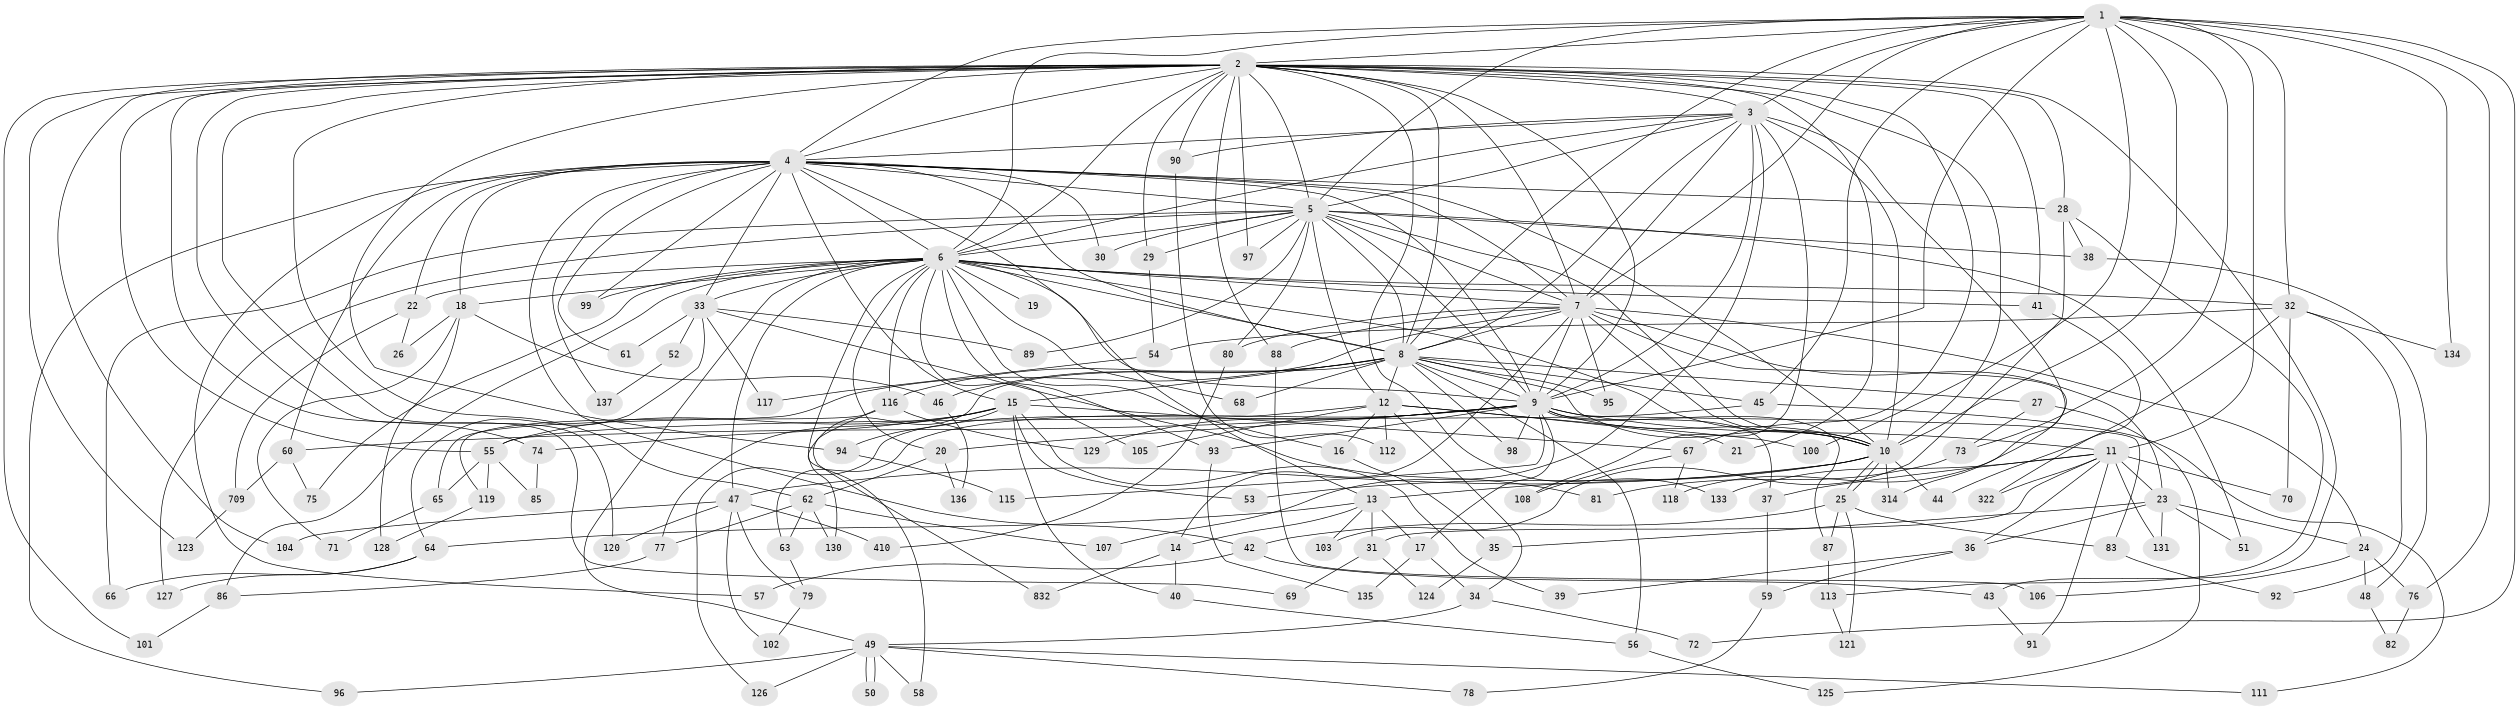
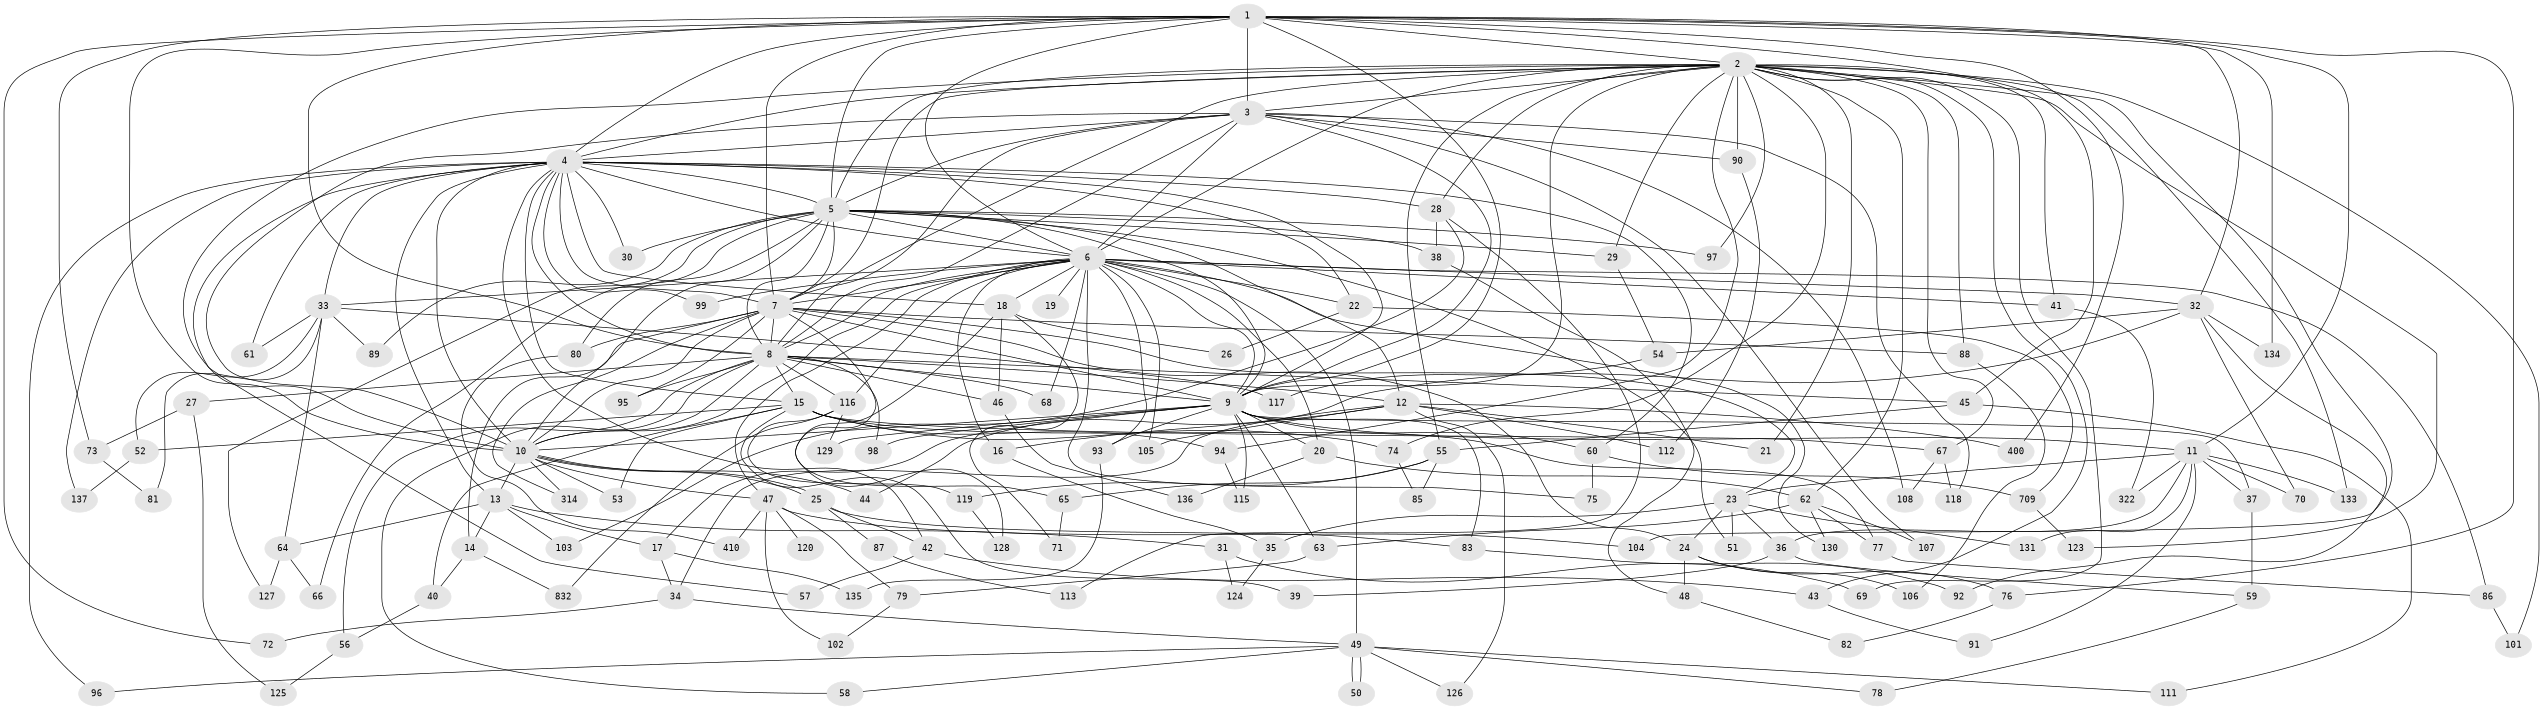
edge "2" -- "120": removed
edge "15" -- "55": now "15" -- "52"
edge "9" -- "87": removed
node "100": label "100" -> "400"
edge "11" -- "31": removed
node "121": removed
